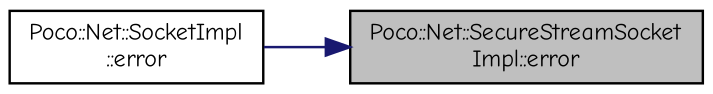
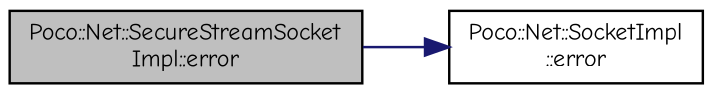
edge "Poco::Net::SocketImpl ::error" -> "Poco::Net::SecureStreamSocket Impl::error": reversed
